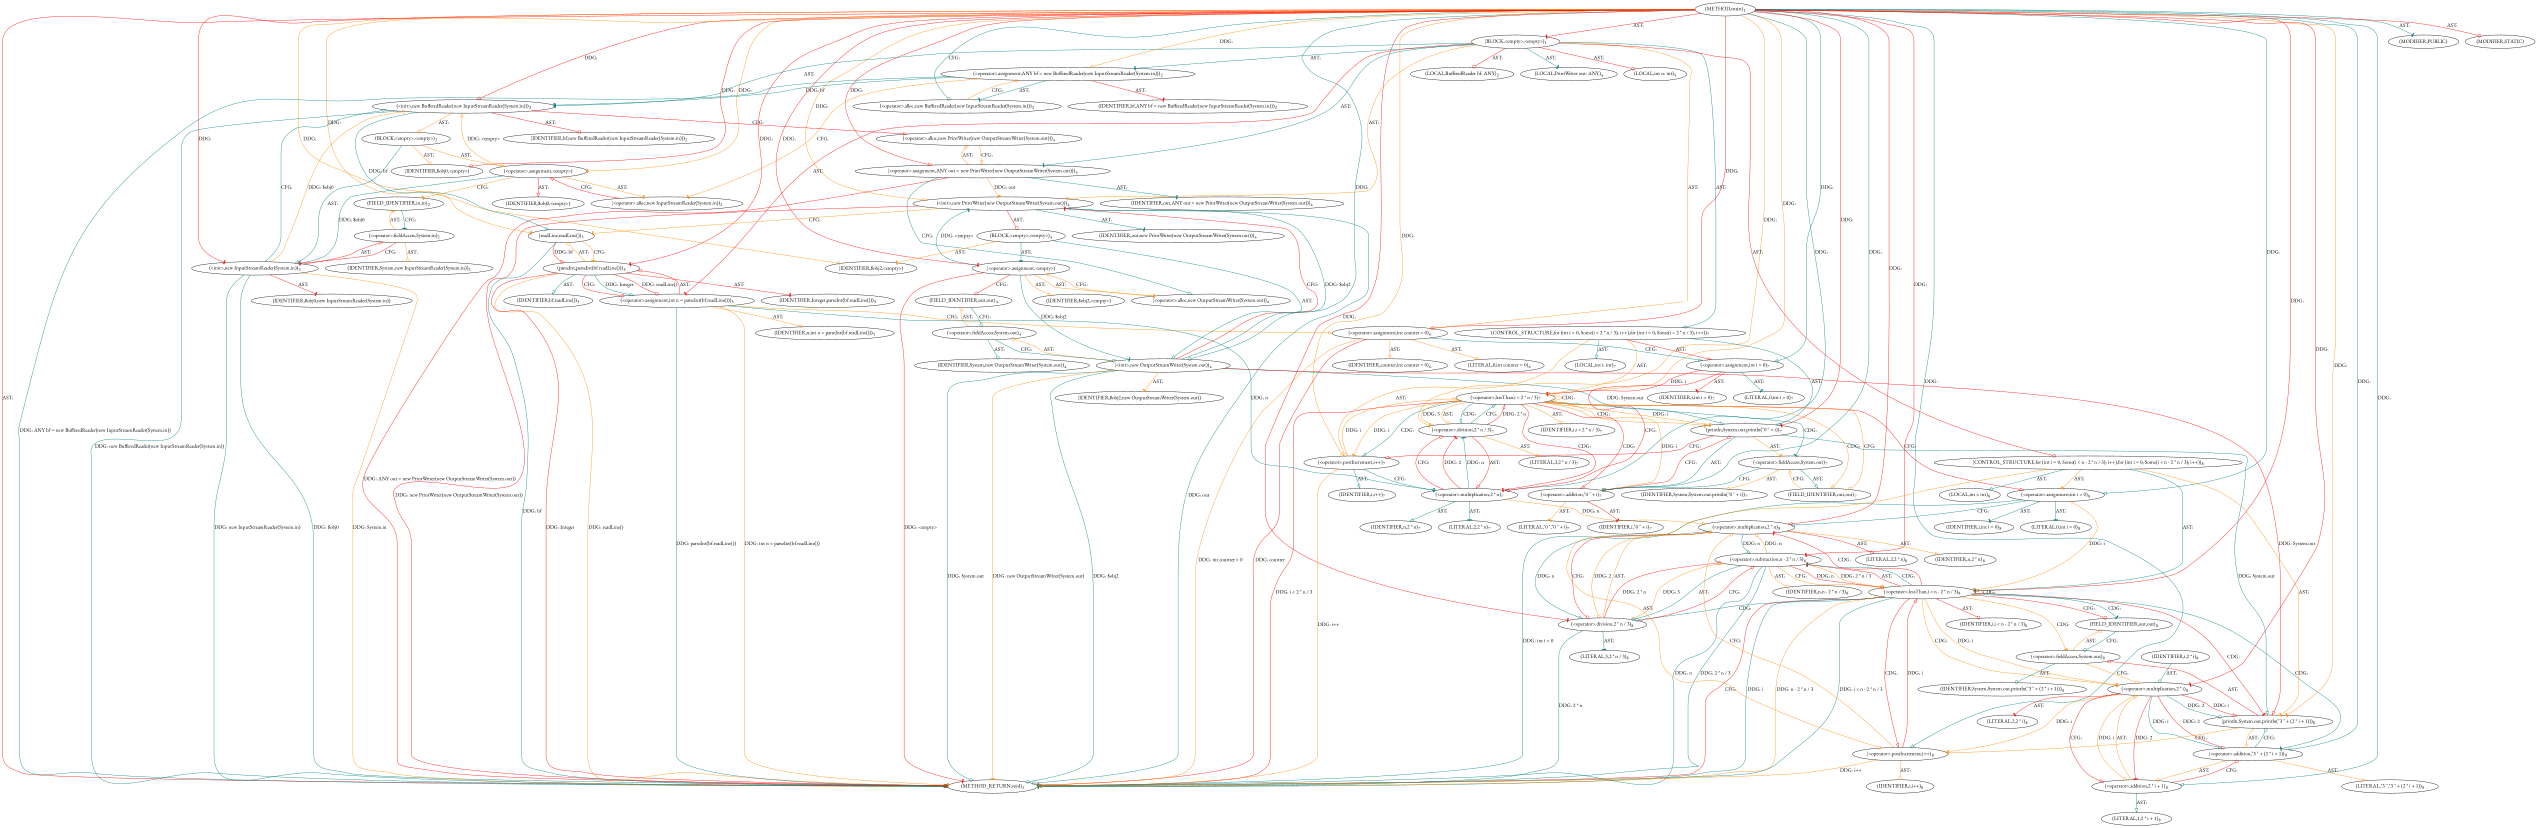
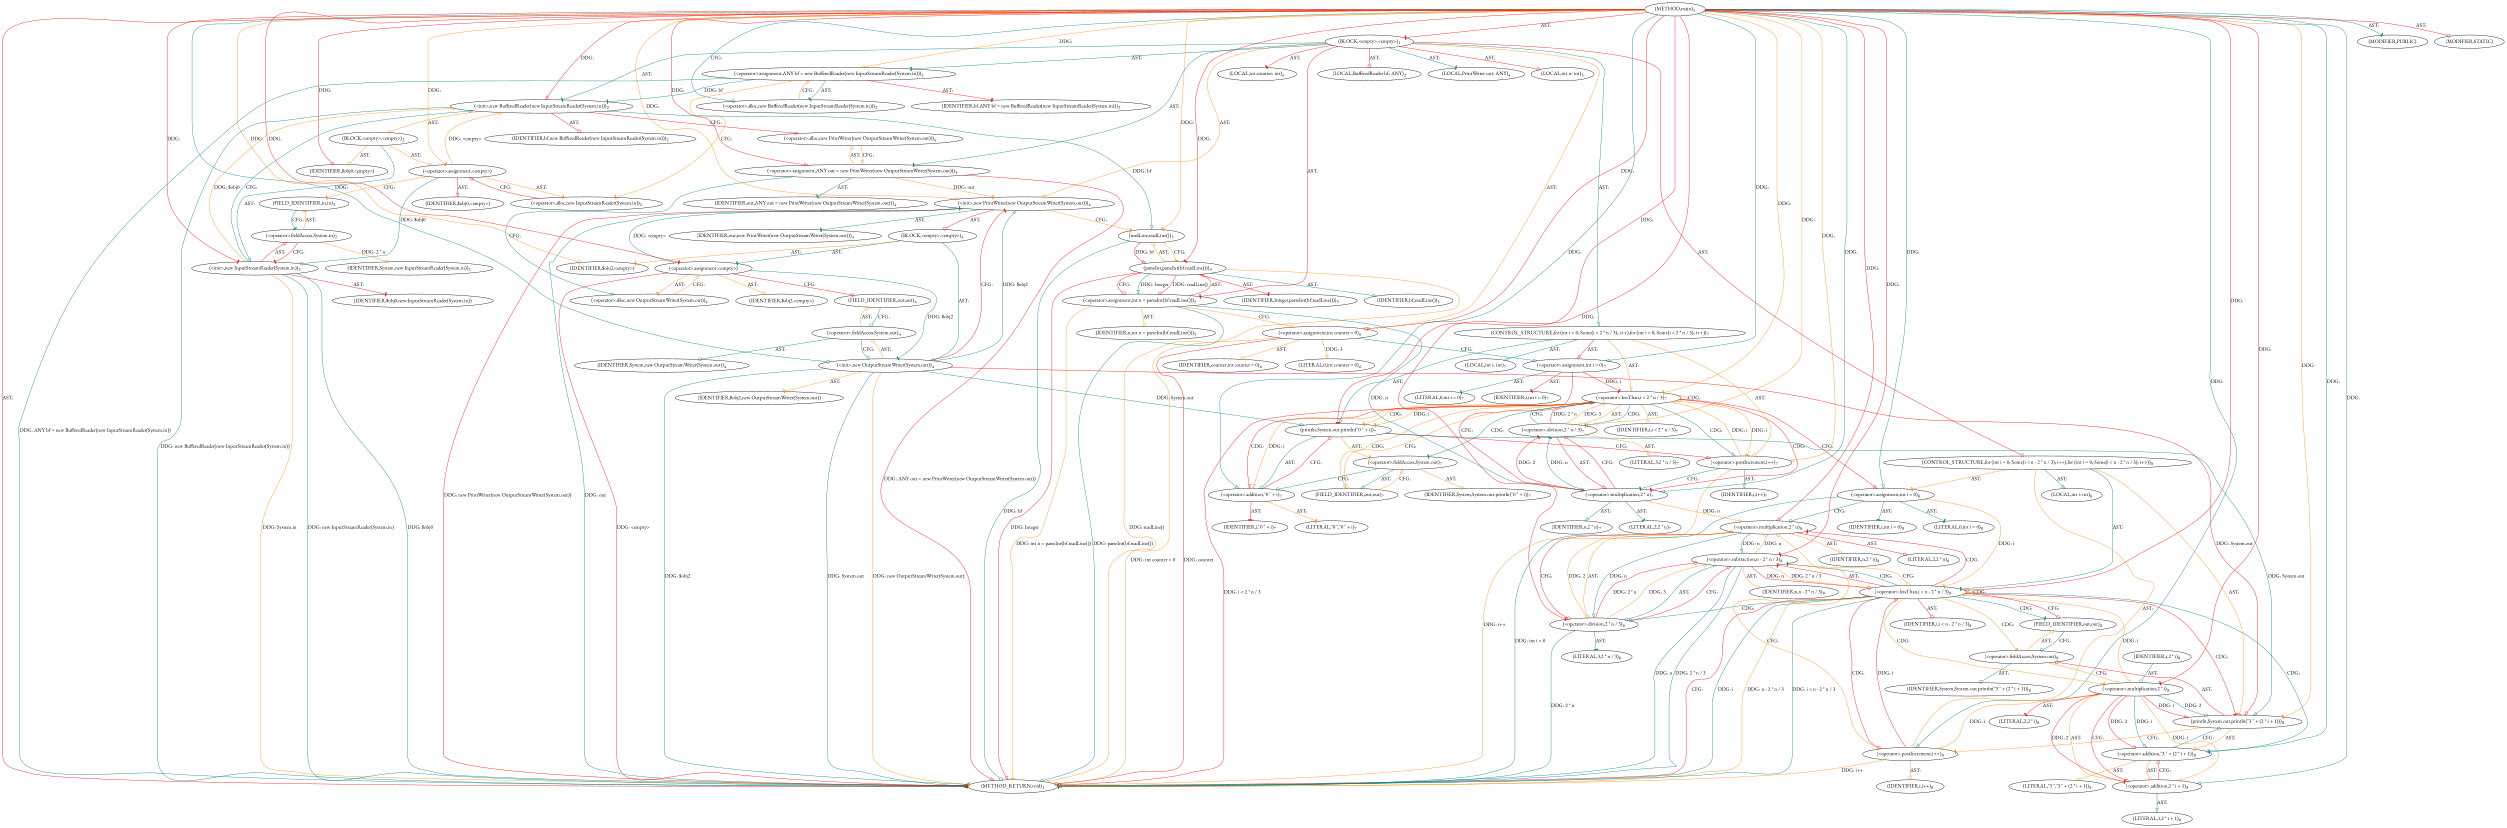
node "(LOCAL,int counter: int)": added
edge "(<operator>.fieldAccess,System.in)" -> "(IDENTIFIER,System,new InputStreamReader(System.in))": label "AST: " -> "DDG: 2 * n"
edge "(<operator>.assignment,int counter = 0)" -> "(LITERAL,0,int counter = 0)": label "AST: " -> "DDG: 3"
